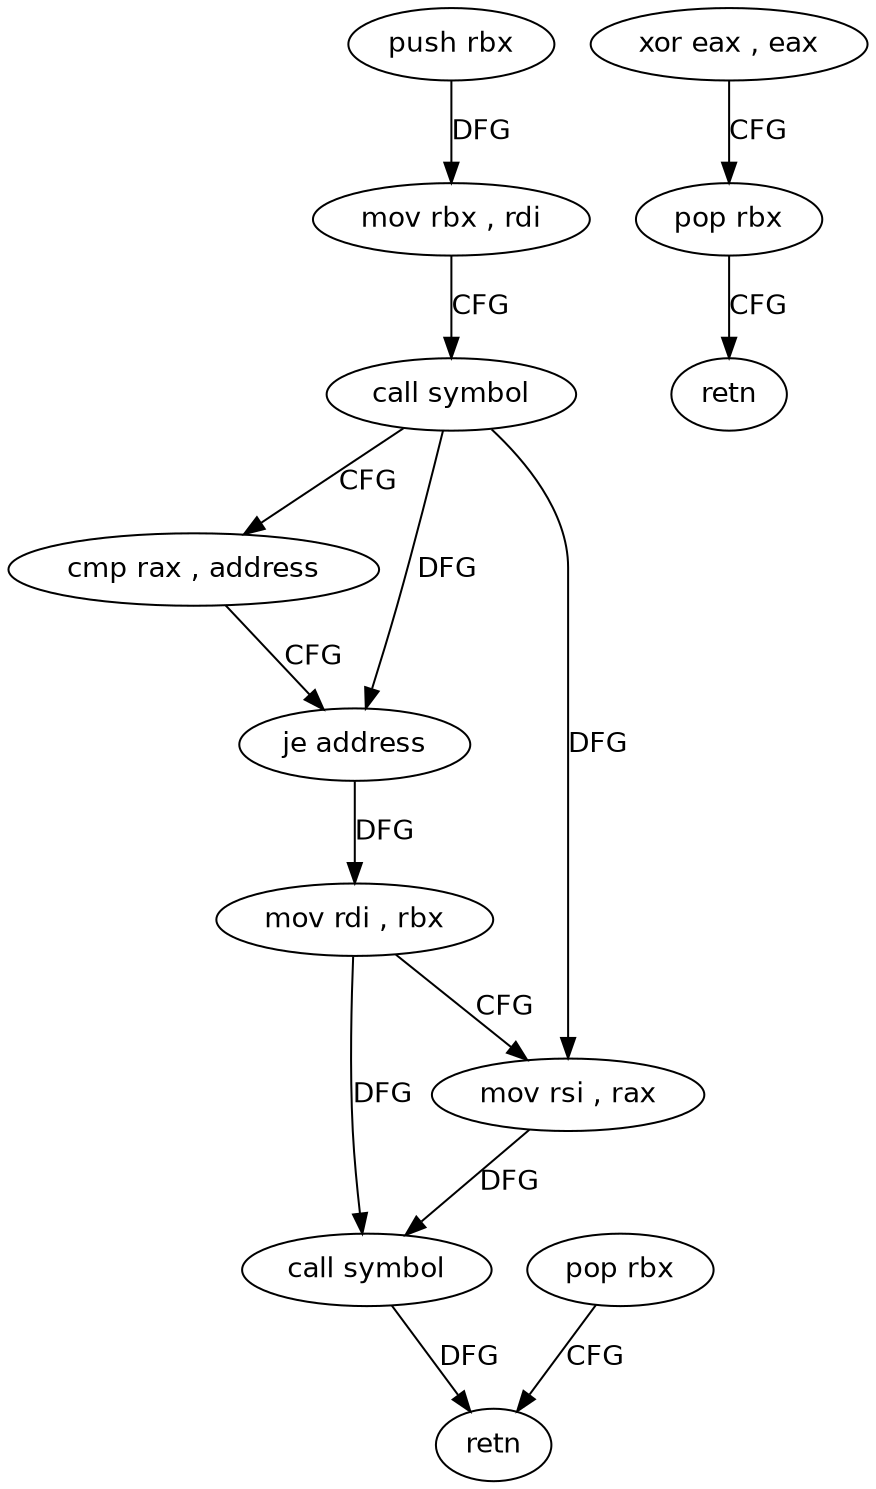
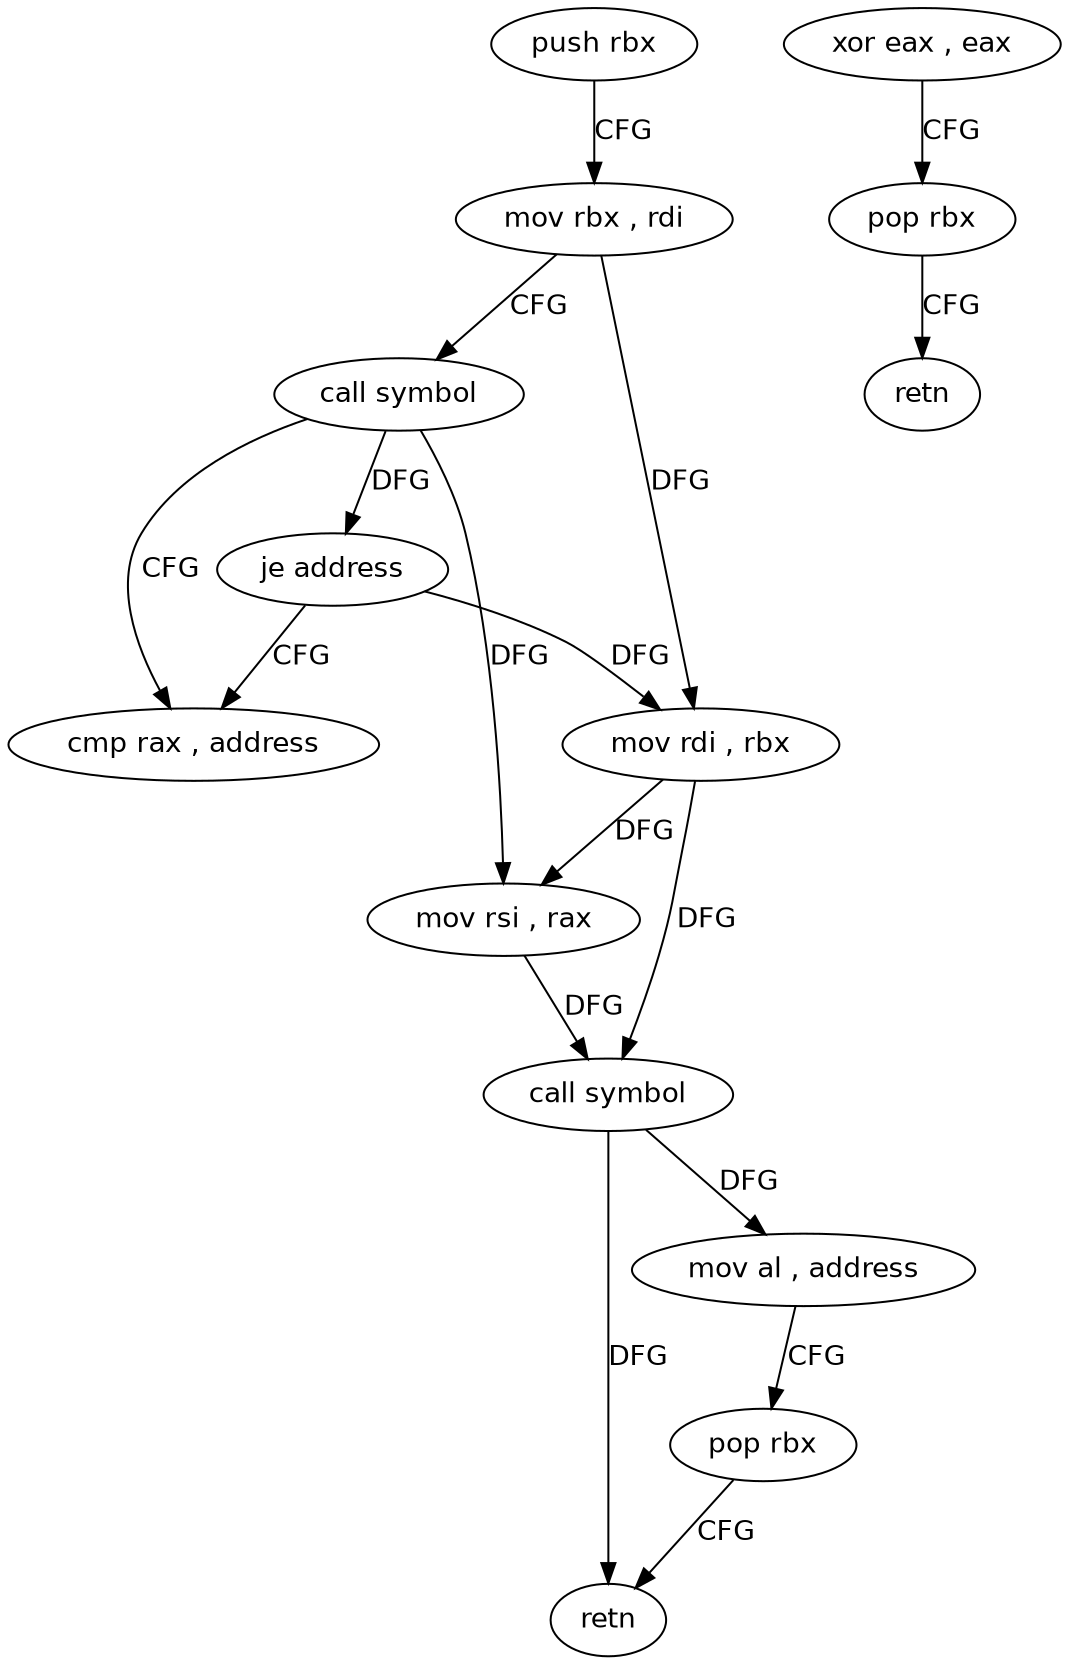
edge "push rbx" -> "mov rbx , rdi": label "DFG" -> "CFG"
edge "mov rbx , rdi" -> "mov rdi , rbx": added, label "DFG"
edge "cmp rax , address" -> "je address": reversed
edge "mov rdi , rbx" -> "mov rsi , rax": label "CFG" -> "DFG"
node "mov al , address": added
